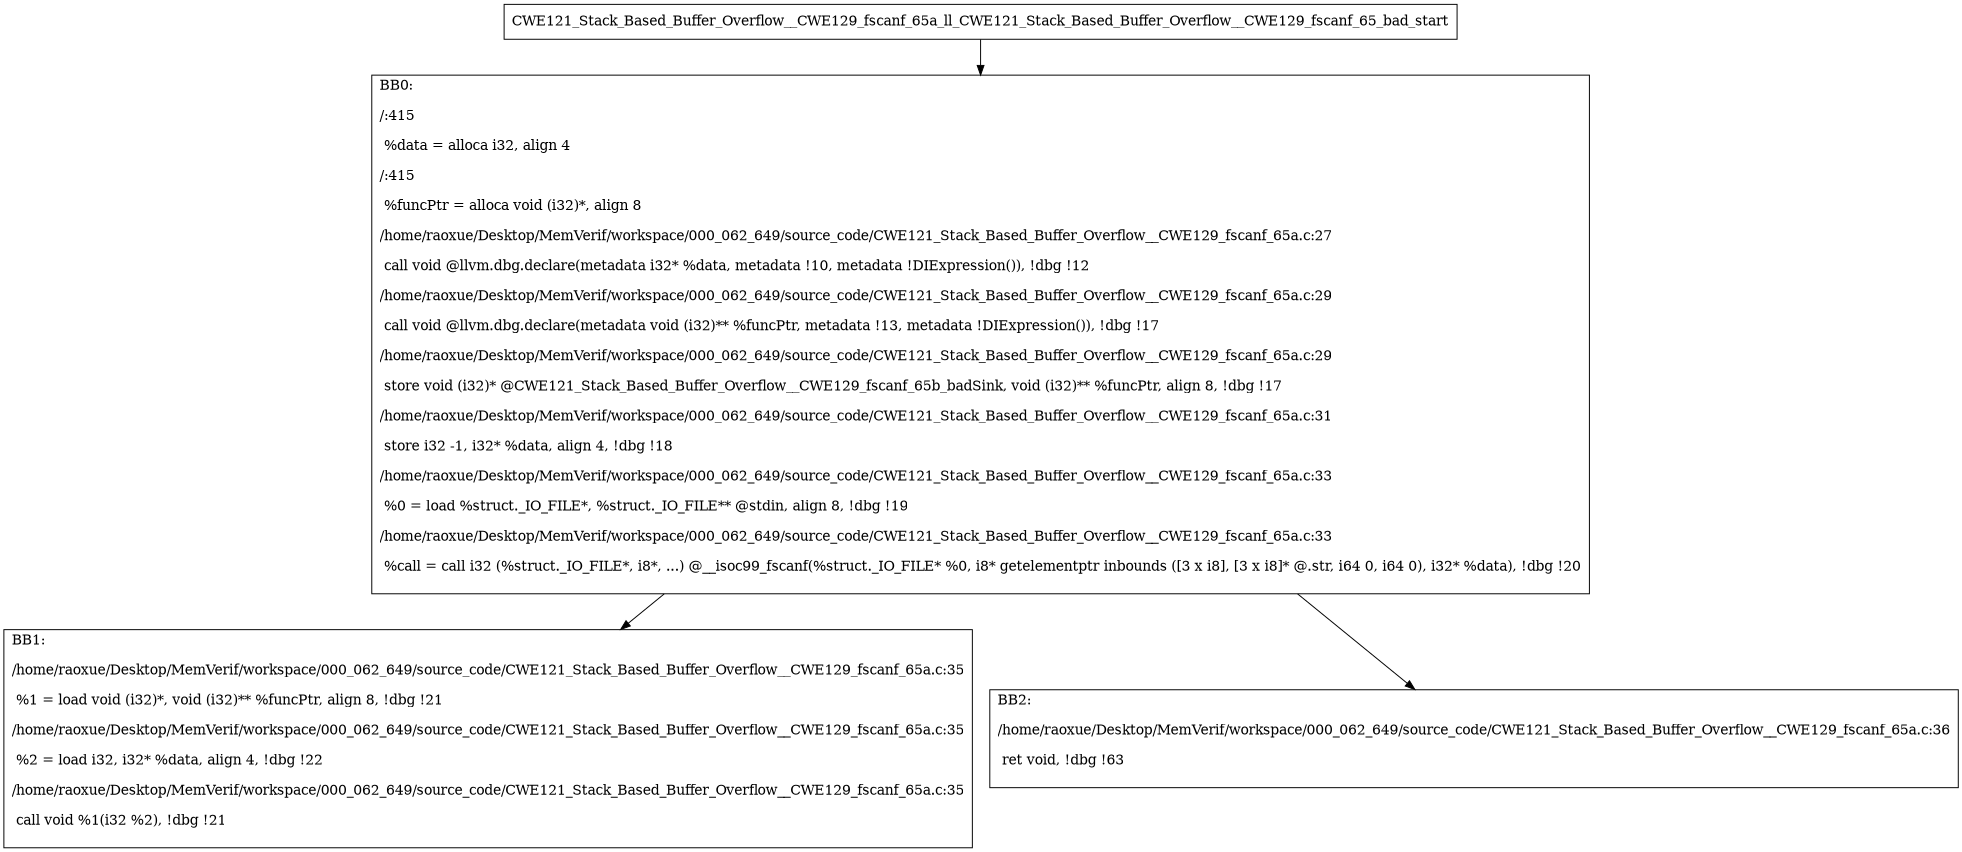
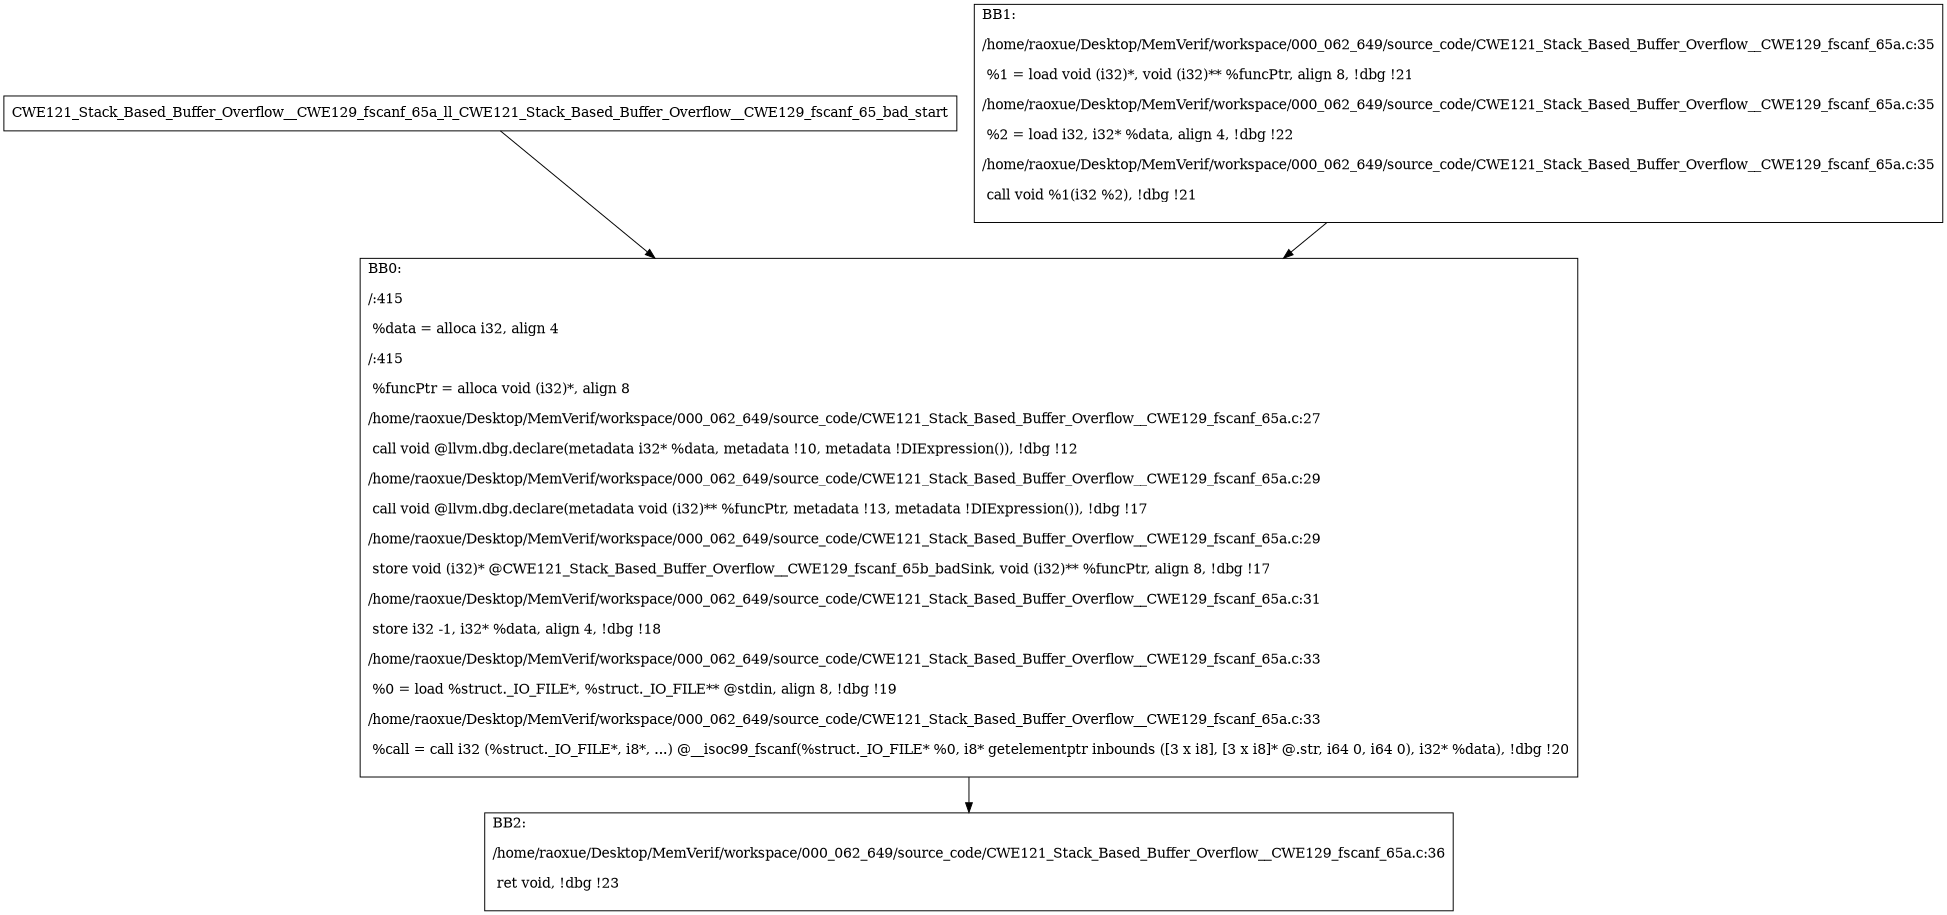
edge "BB0:" -> "BB1:": reversed
node "BB2:": text "ret void, !dbg !63" -> "ret void, !dbg !23"
